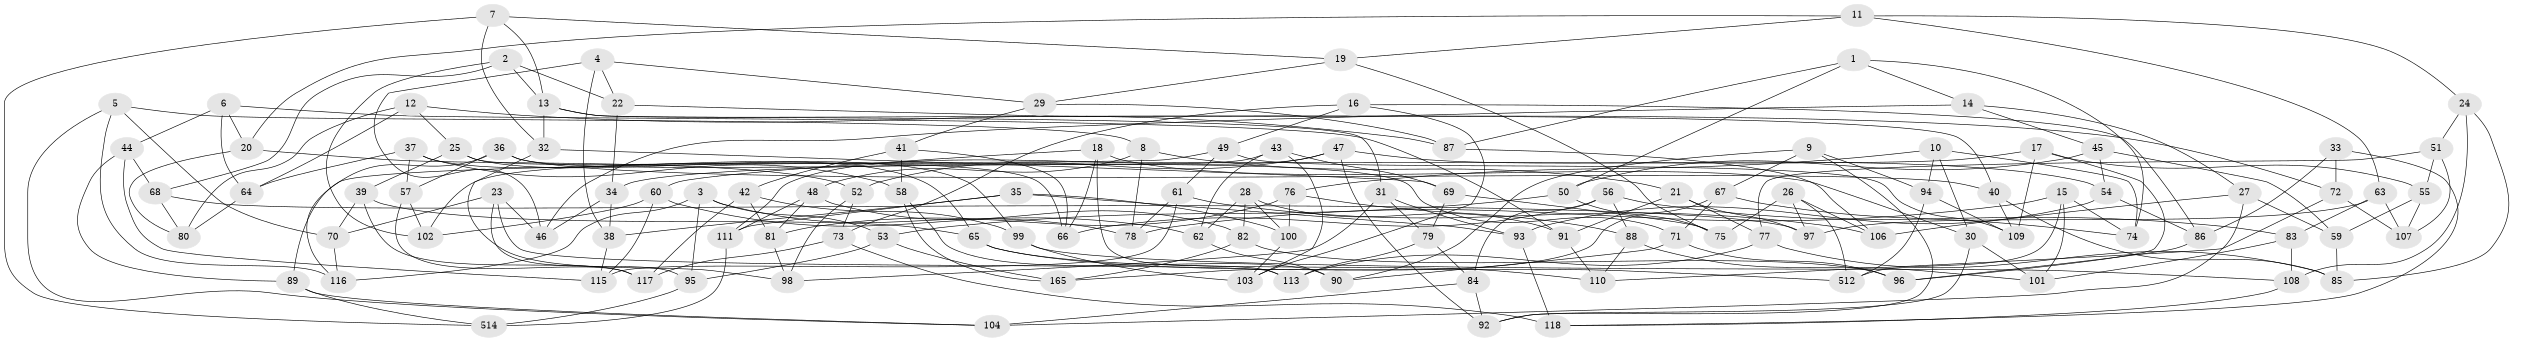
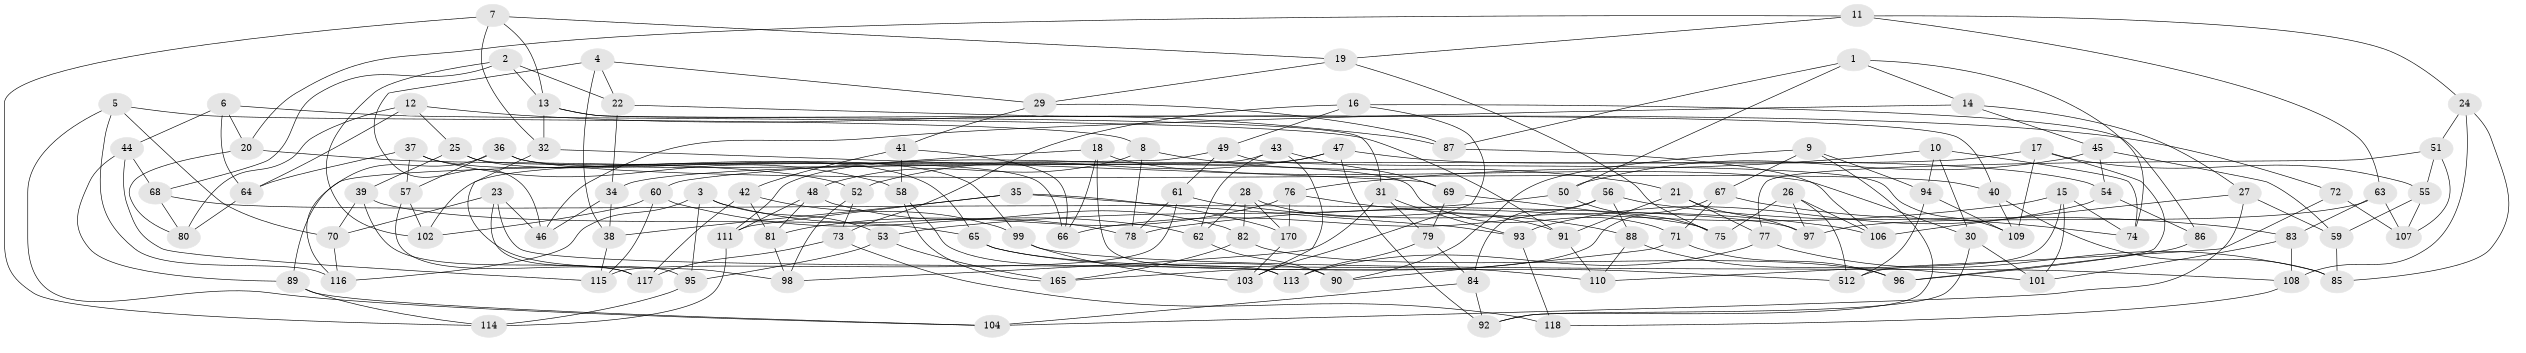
node "33": removed
node "100": label "100" -> "170"
node "514": label "514" -> "114"
